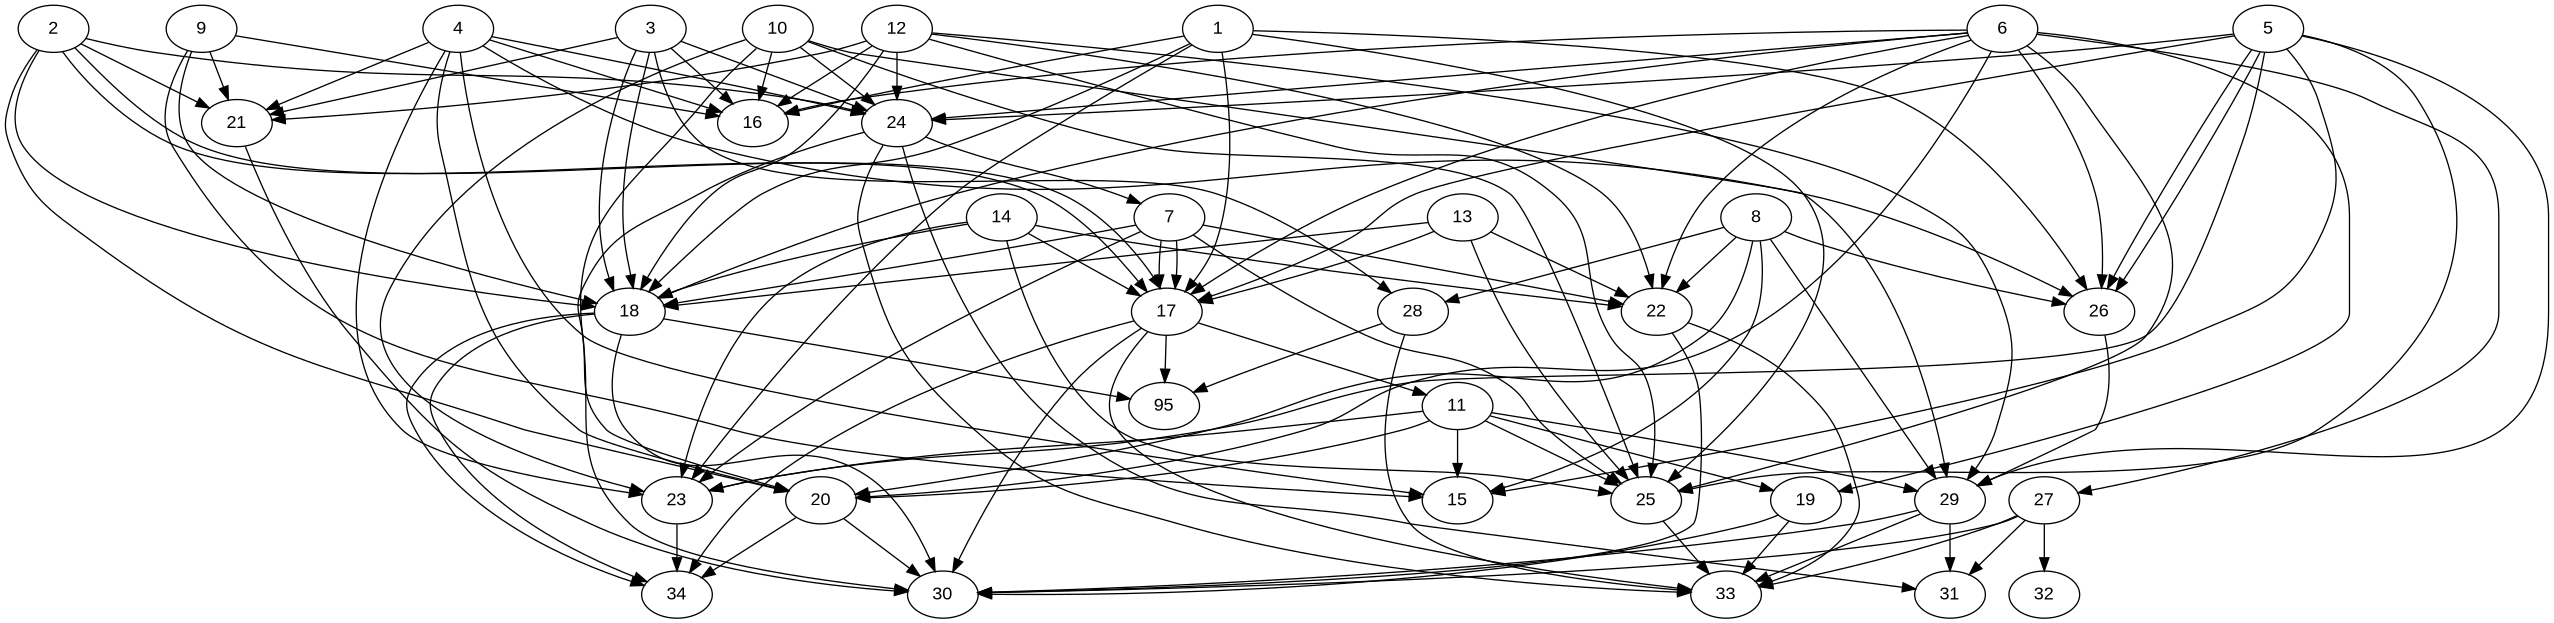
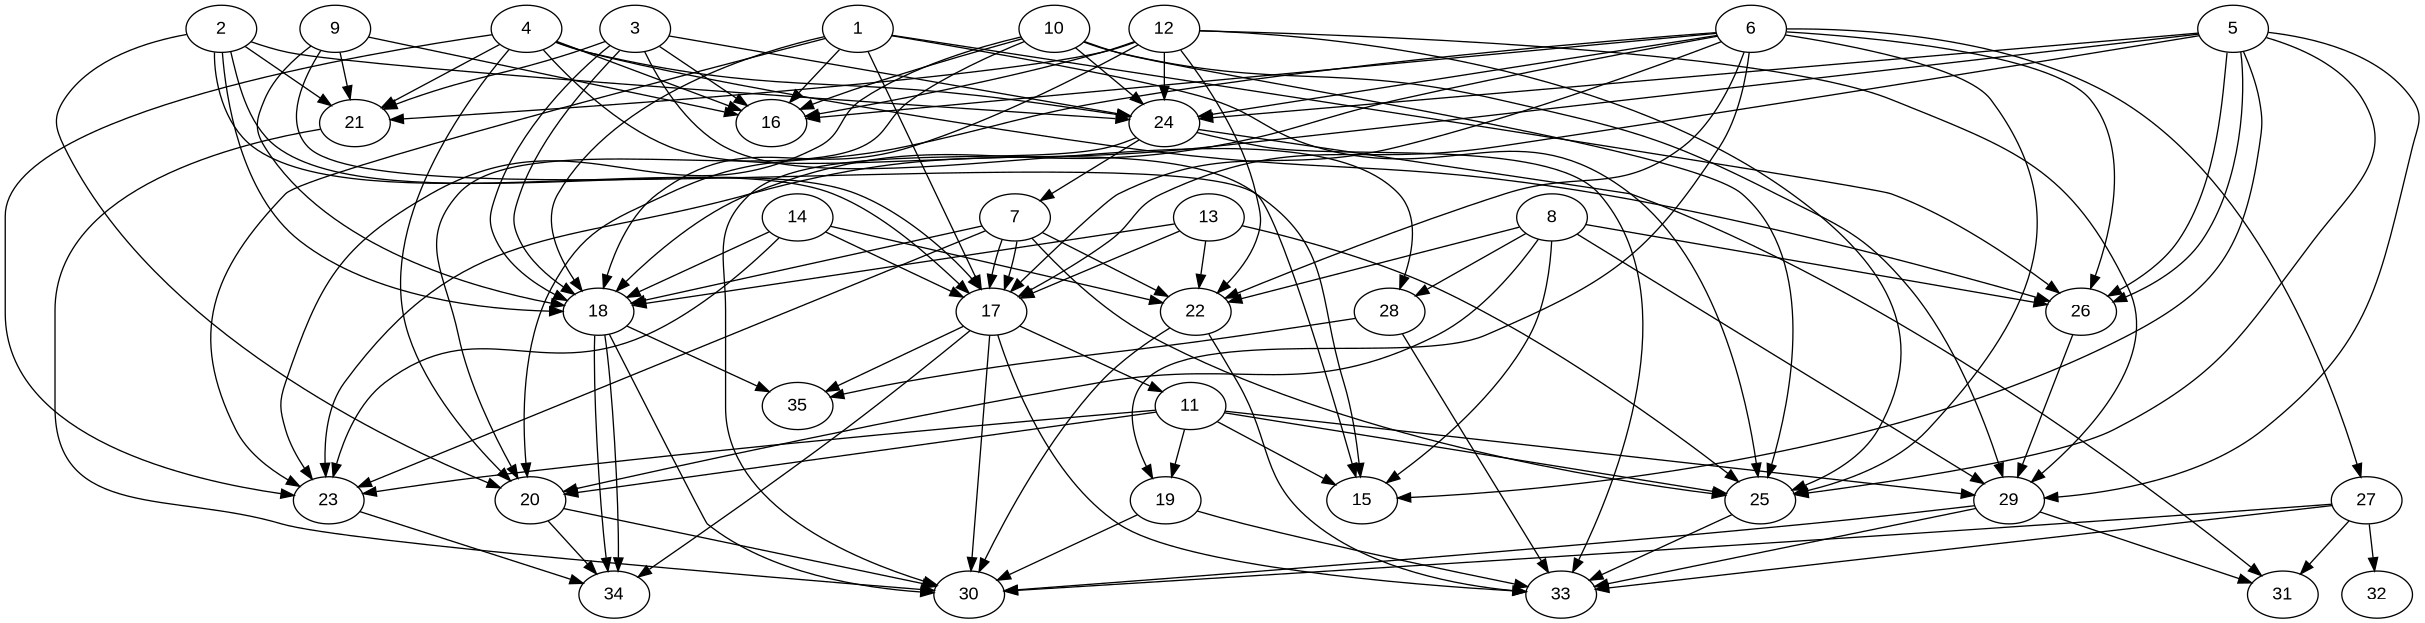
node "95": label "95" -> "35"
edge "14" -> "25": removed
